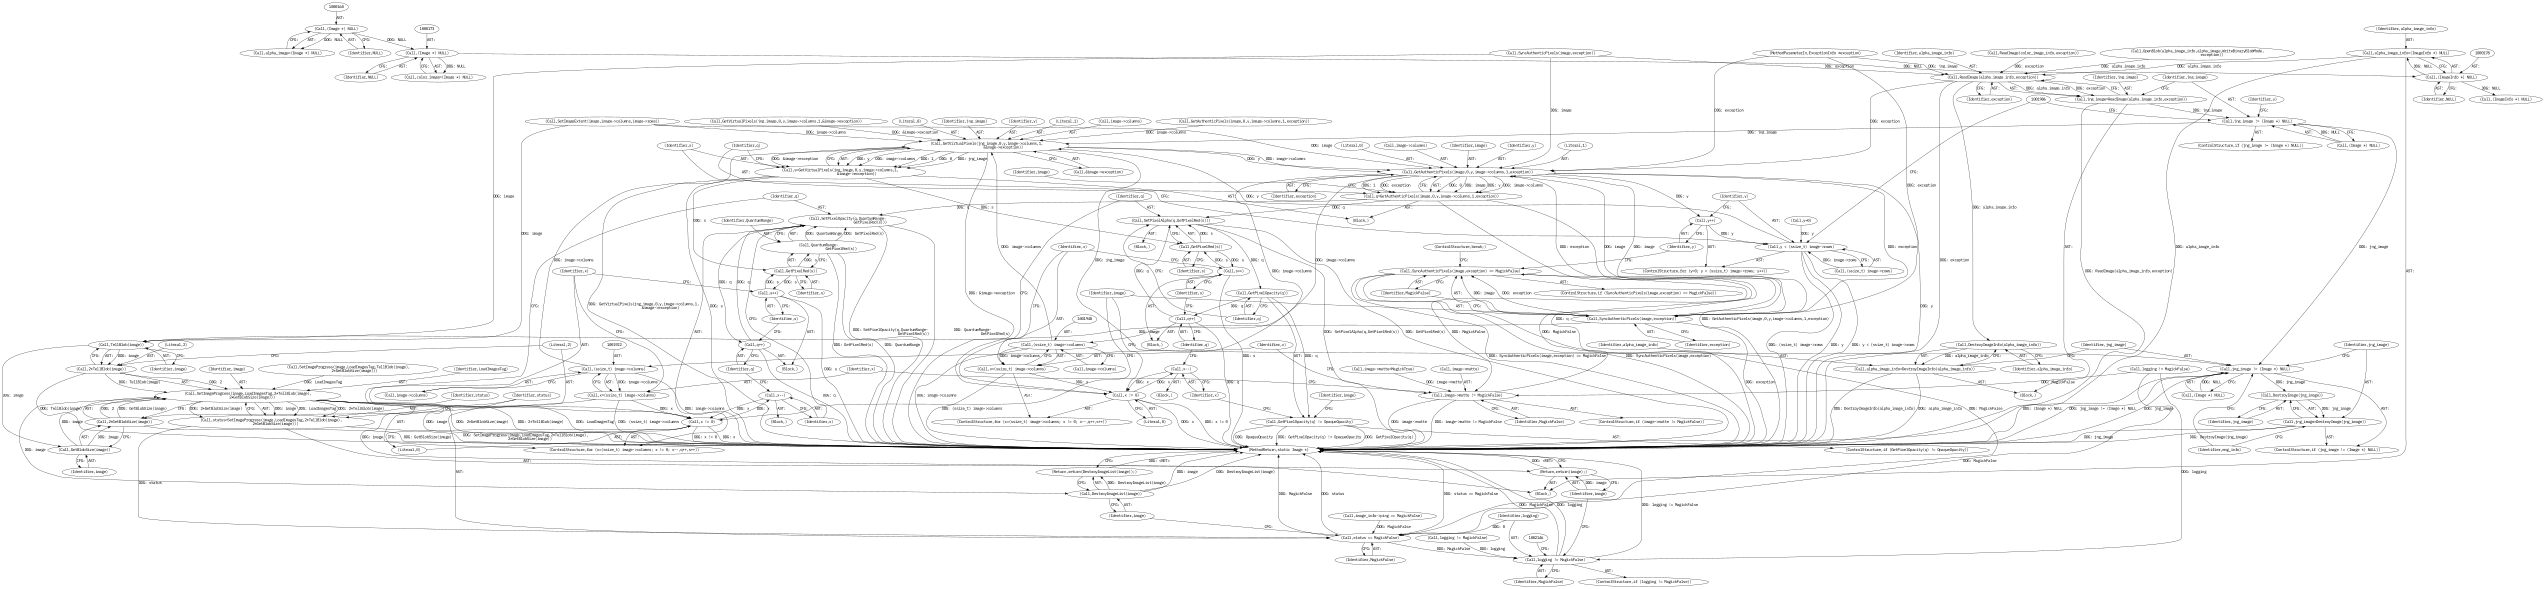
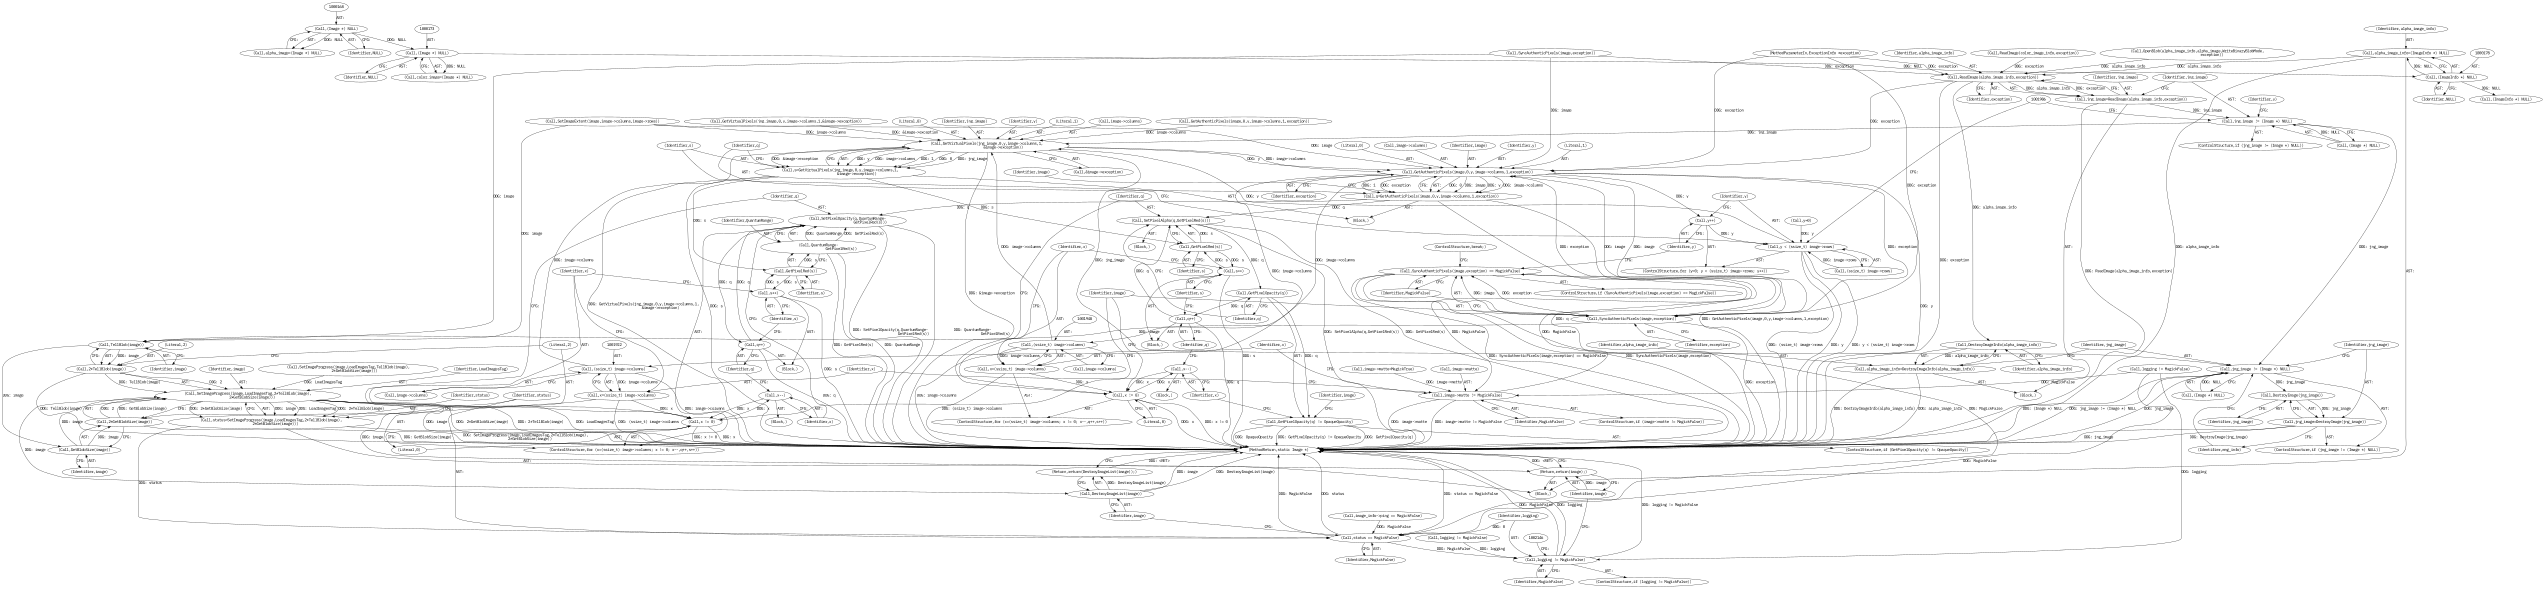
edge "(MethodParameterIn,ExceptionInfo *exception)" -> "(Call,ReadImage(alpha_image_info,exception))": label "DDG: jng_image" -> "DDG: exception"
edge "(Identifier,mng_info)" -> "(Call,jng_image=DestroyImage(jng_image))": reversed
